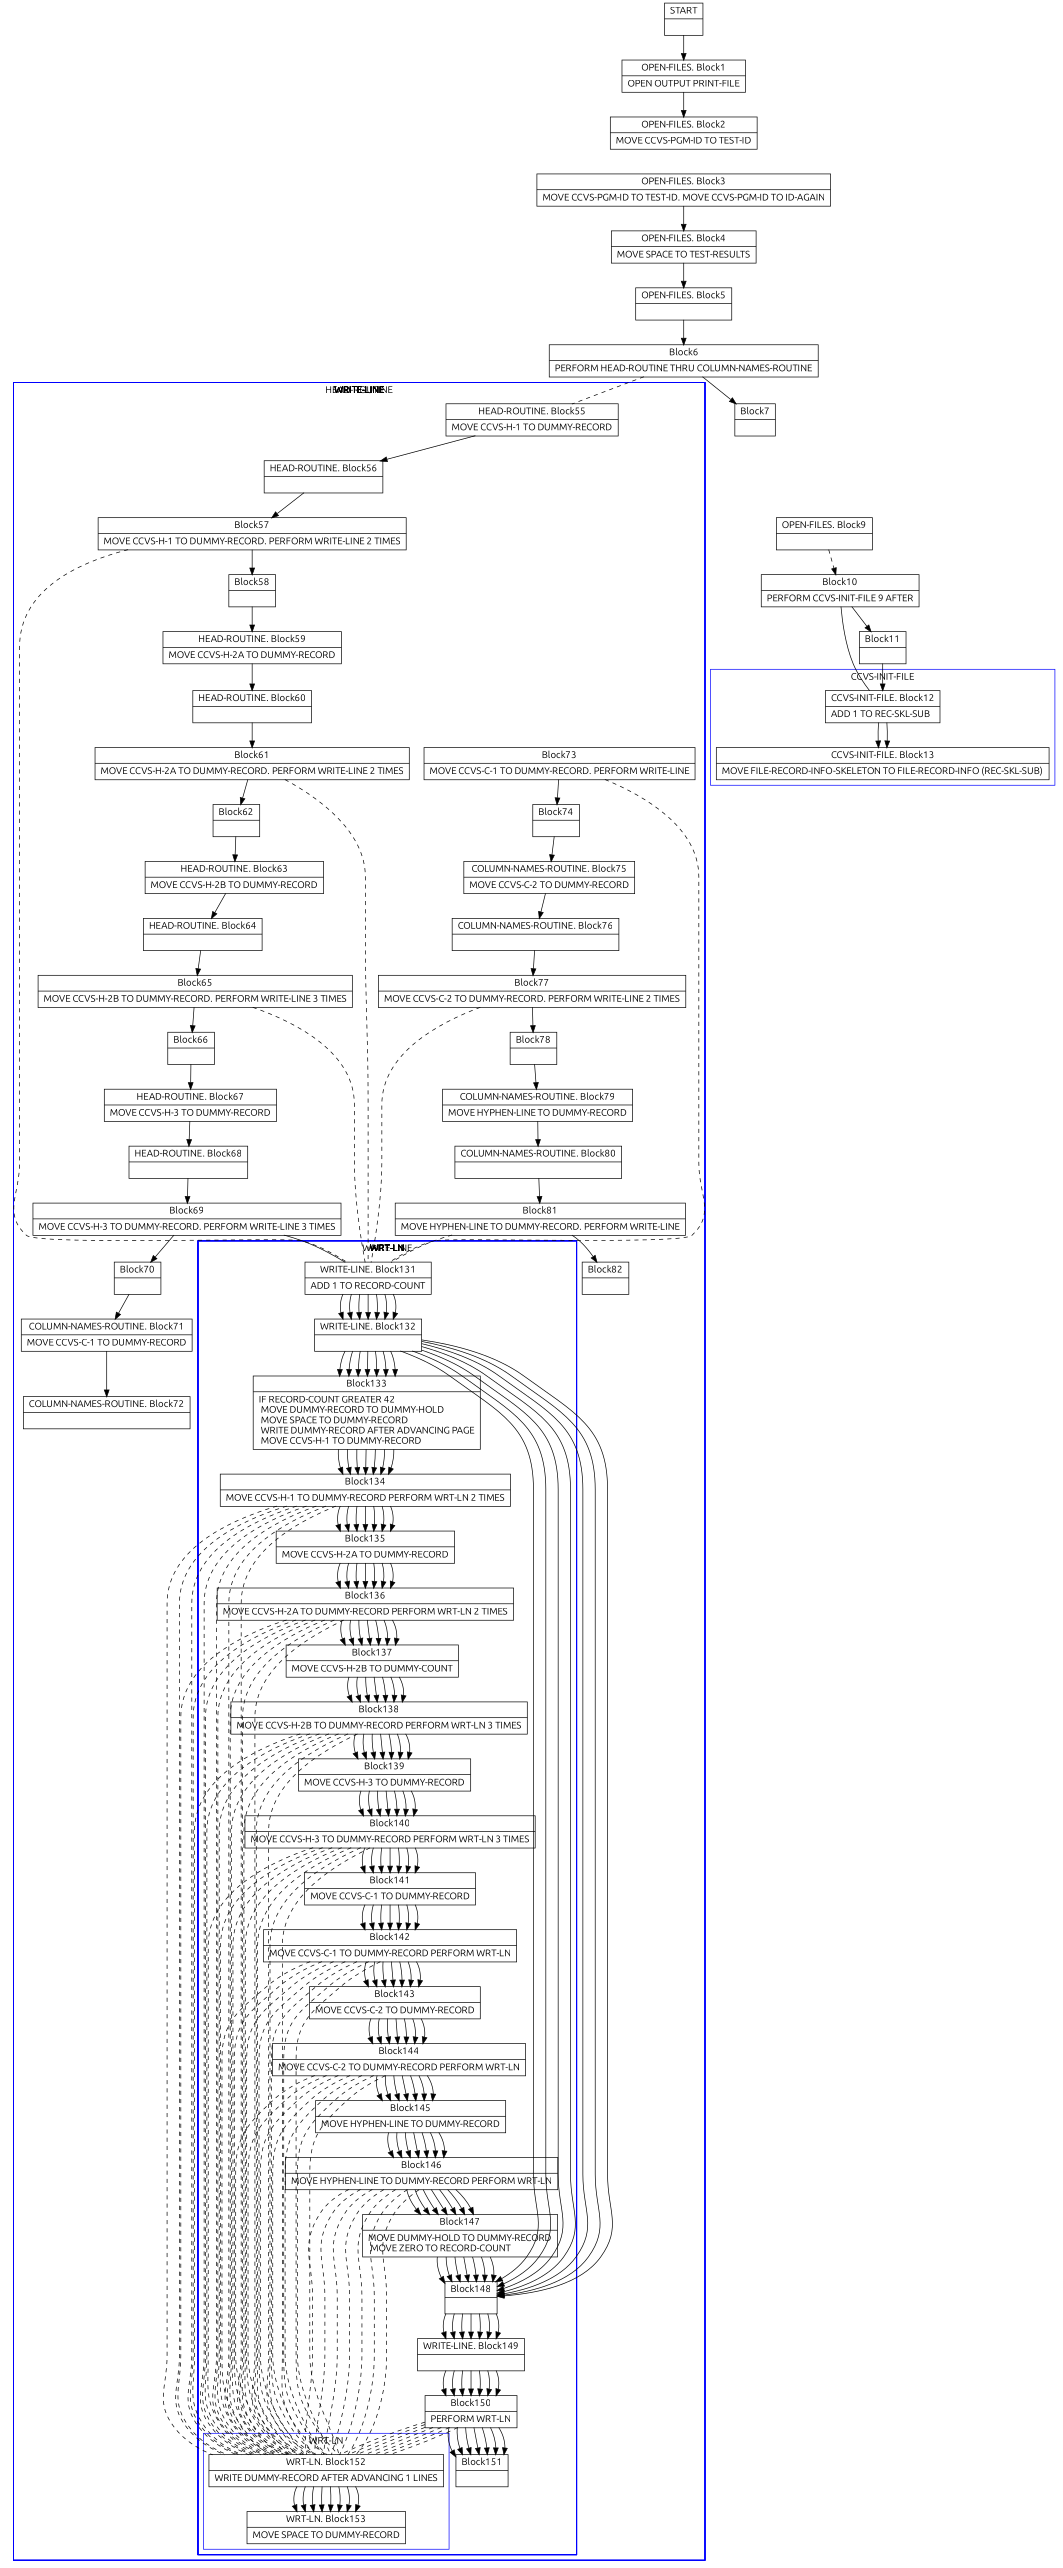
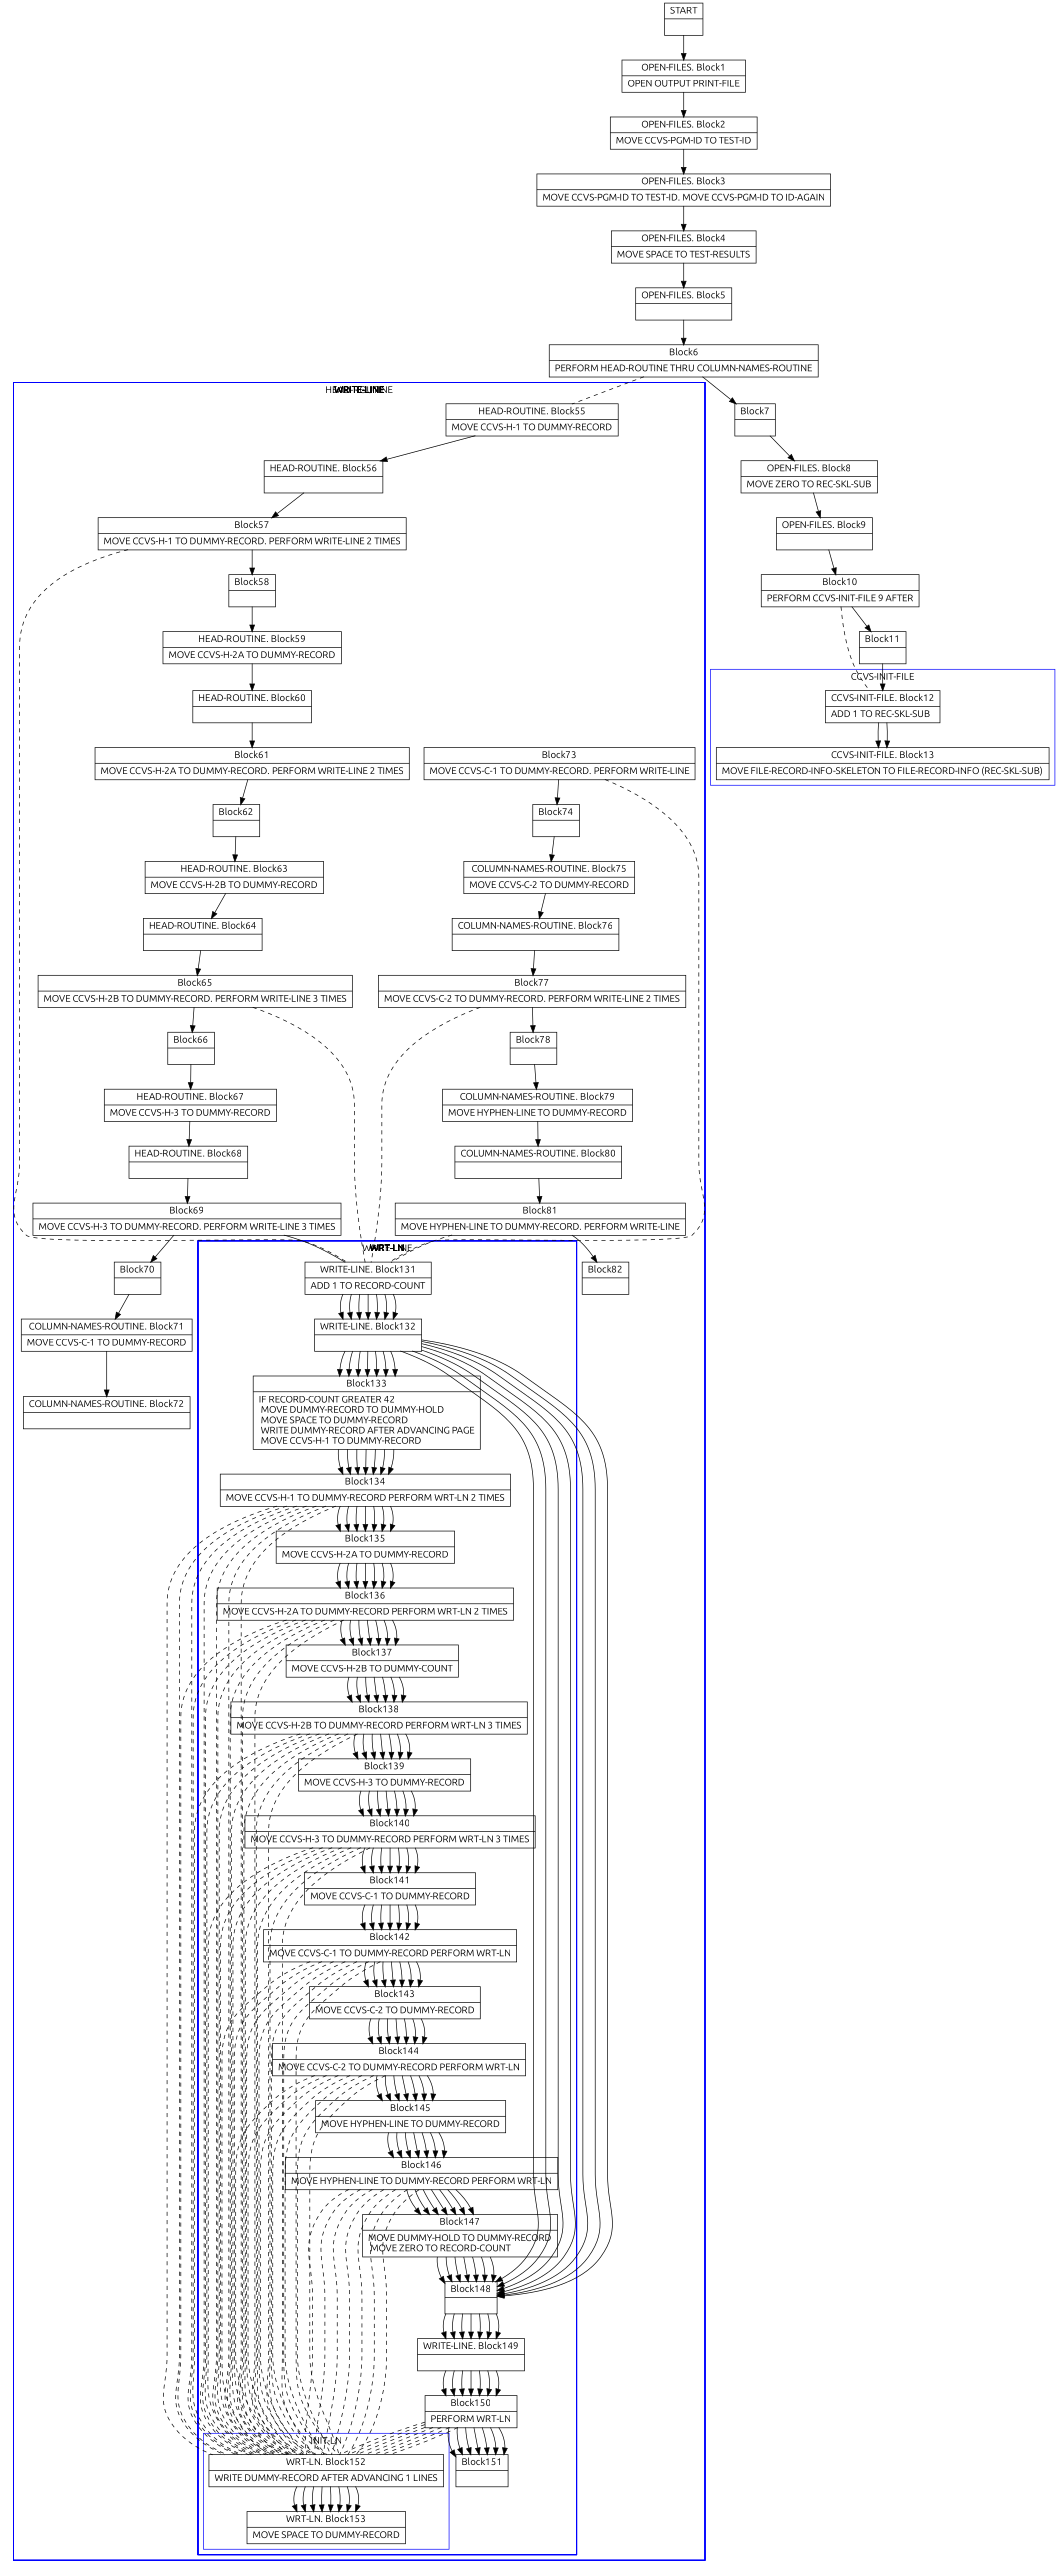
edge "OPEN-FILES. Block2" -> "OPEN-FILES. Block3": added
node "OPEN-FILES. Block8": added
edge "OPEN-FILES. Block9" -> "Block10": style dashed -> solid
edge "Block10" -- "CCVS-INIT-FILE. Block12": style solid -> dashed
edge "Block61" -- "WRITE-LINE. Block131": removed
cluster "WRT-LN": label "WRT-LN" -> "INIT-LN"
